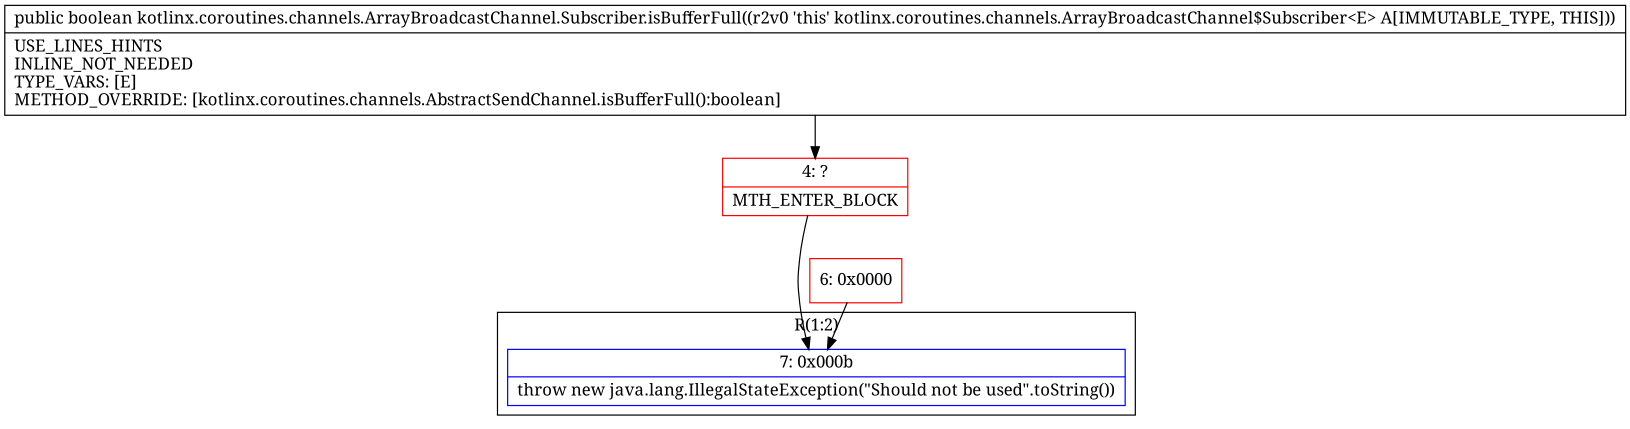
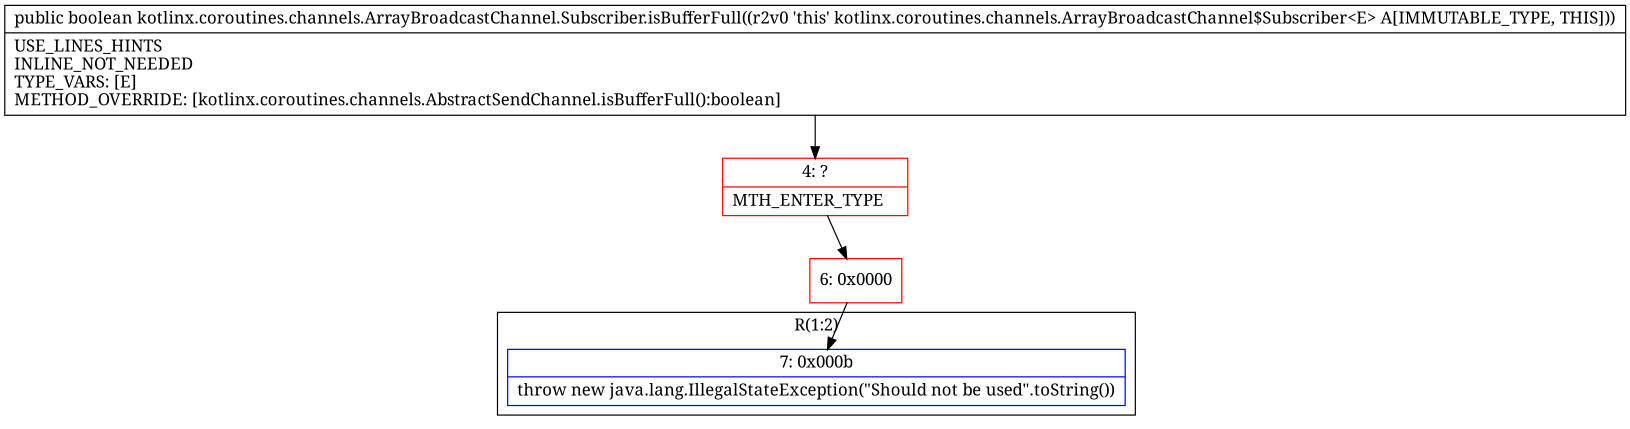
node "4: ?": text "MTH_ENTER_BLOCK" -> "MTH_ENTER_TYPE"
edge "4: ?" -> "7: 0x000b": now "4: ?" -> "6: 0x0000"
